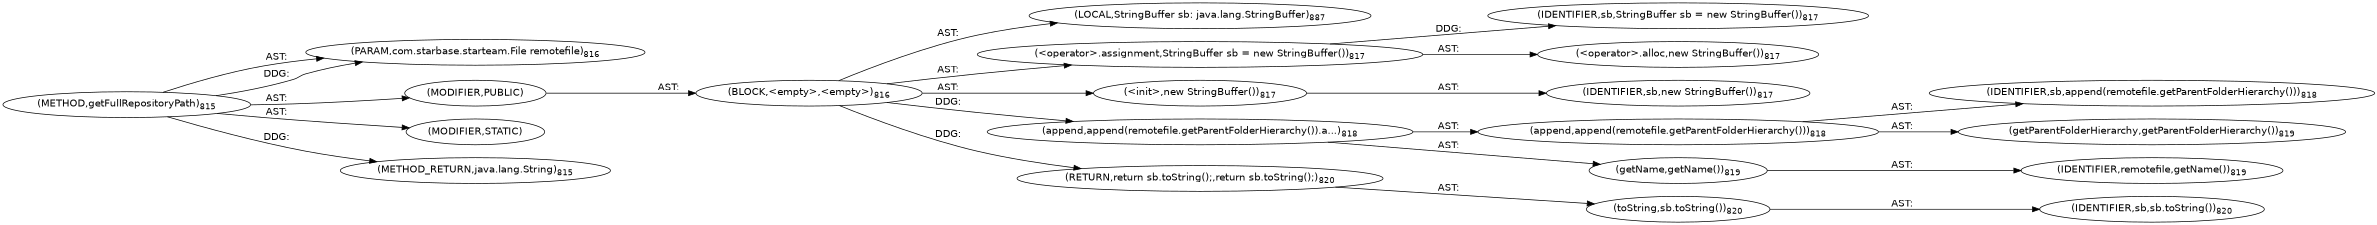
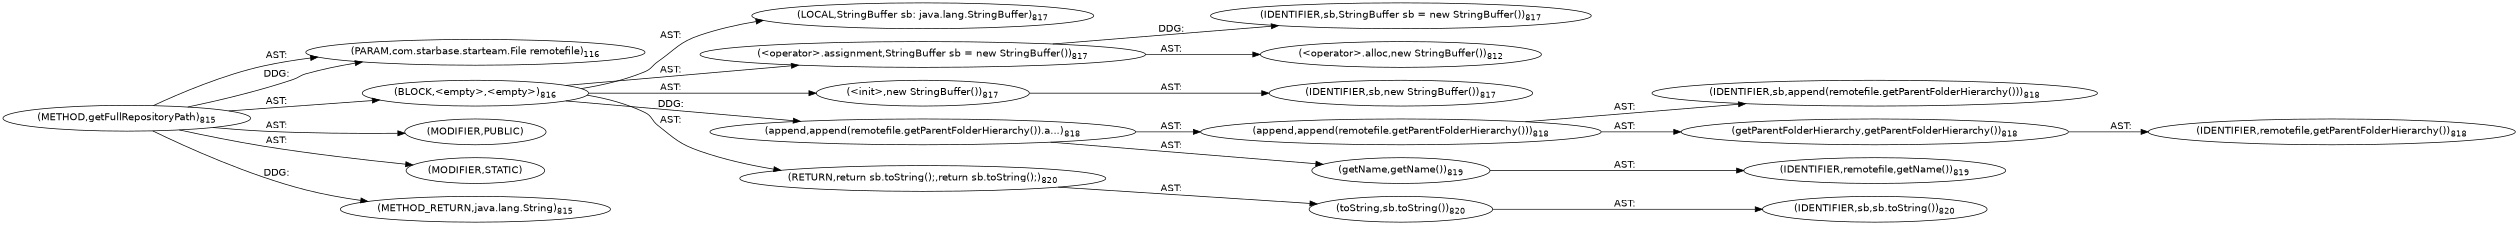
node "(LOCAL,StringBuffer sb: java.lang.StringBuffer)": text "887" -> "817"
node "(PARAM,com.starbase.starteam.File remotefile)": text "816" -> "116"
node "(<operator>.alloc,new StringBuffer())": text "817" -> "812"
edge "(MODIFIER,PUBLIC)" -> "(BLOCK,<empty>,<empty>)": now "(METHOD,getFullRepositoryPath)" -> "(BLOCK,<empty>,<empty>)"
node "(getParentFolderHierarchy,getParentFolderHierarchy())": text "819" -> "818"
node "(IDENTIFIER,remotefile,getParentFolderHierarchy())": added
edge "(BLOCK,<empty>,<empty>)" -> "(RETURN,return sb.toString();,return sb.toString();)": label "DDG: " -> "AST: "
